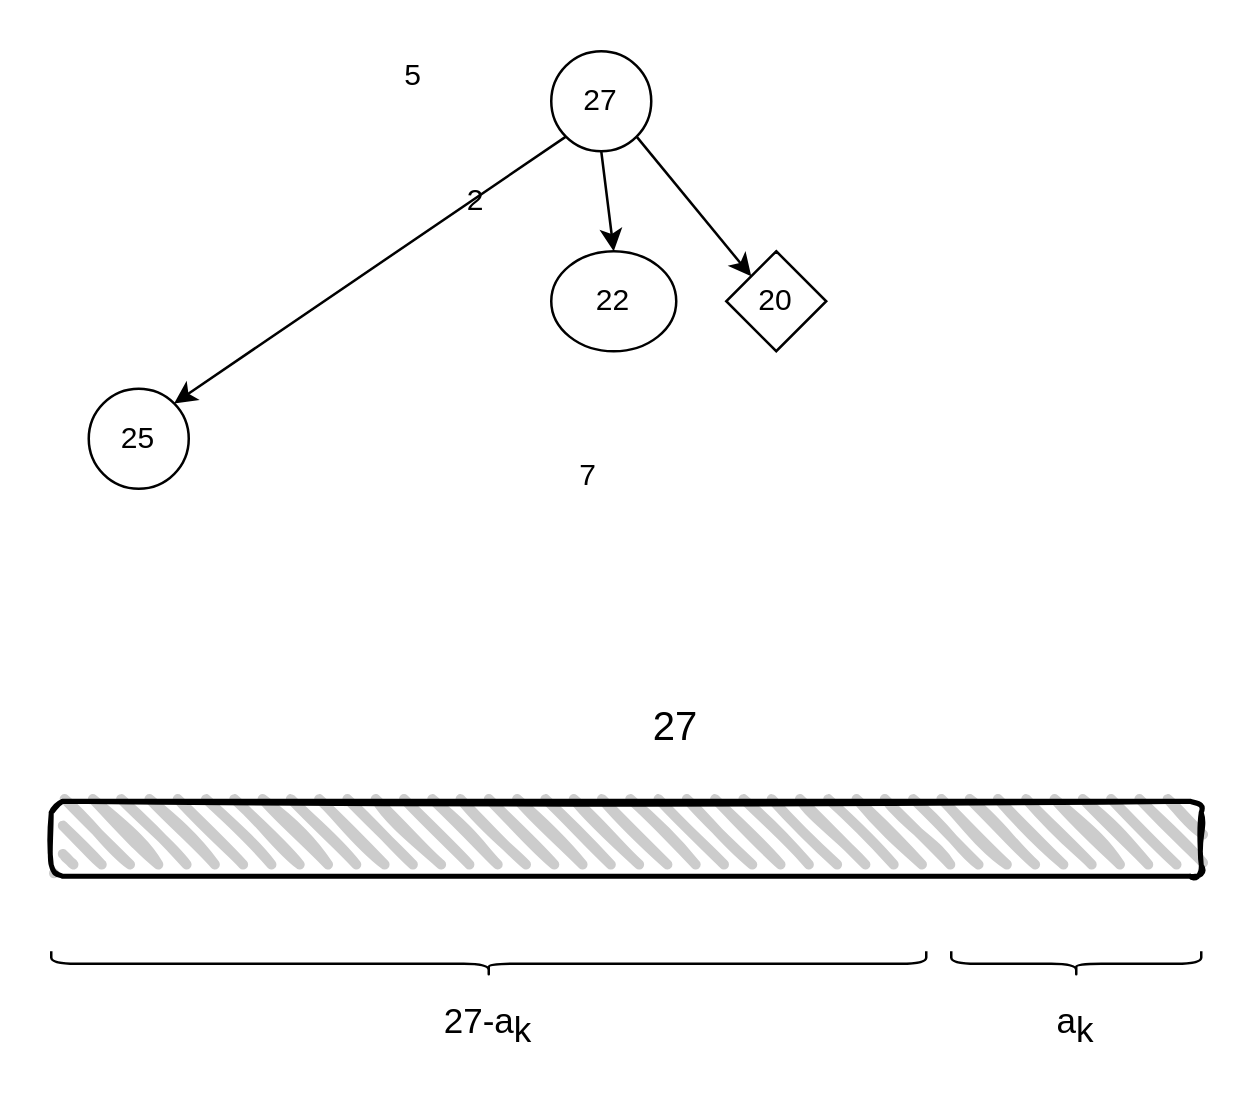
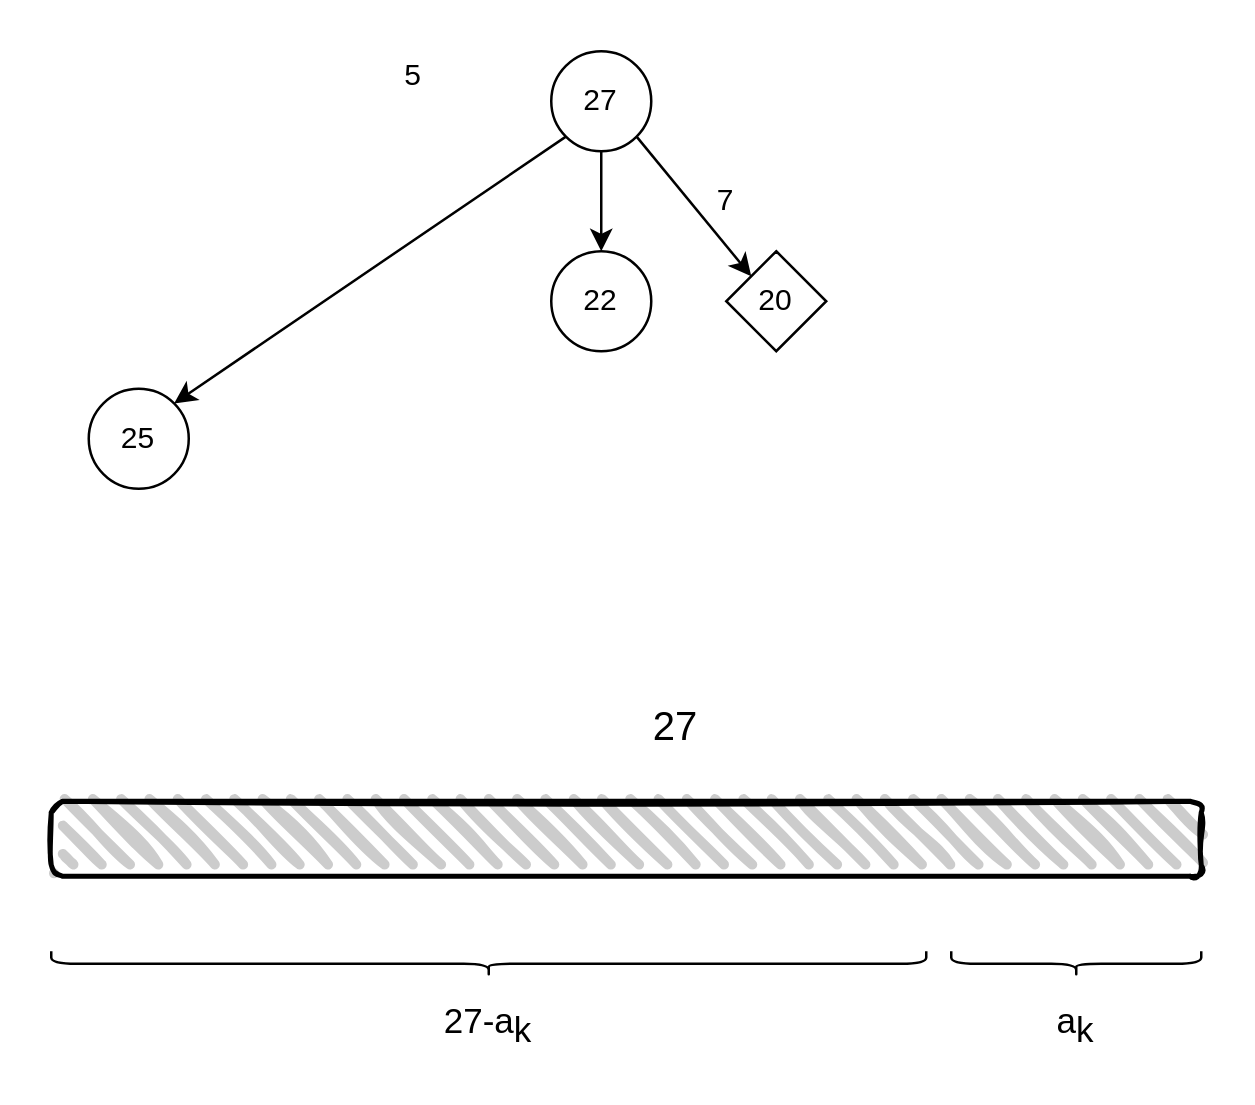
node "2": removed
node "22": size 125x100 -> 100x100
node "7": moved (589, 476) -> (726, 201)
